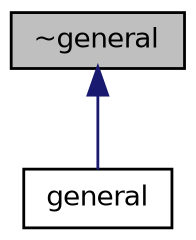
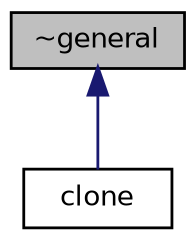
node "general": label "general" -> "clone"
